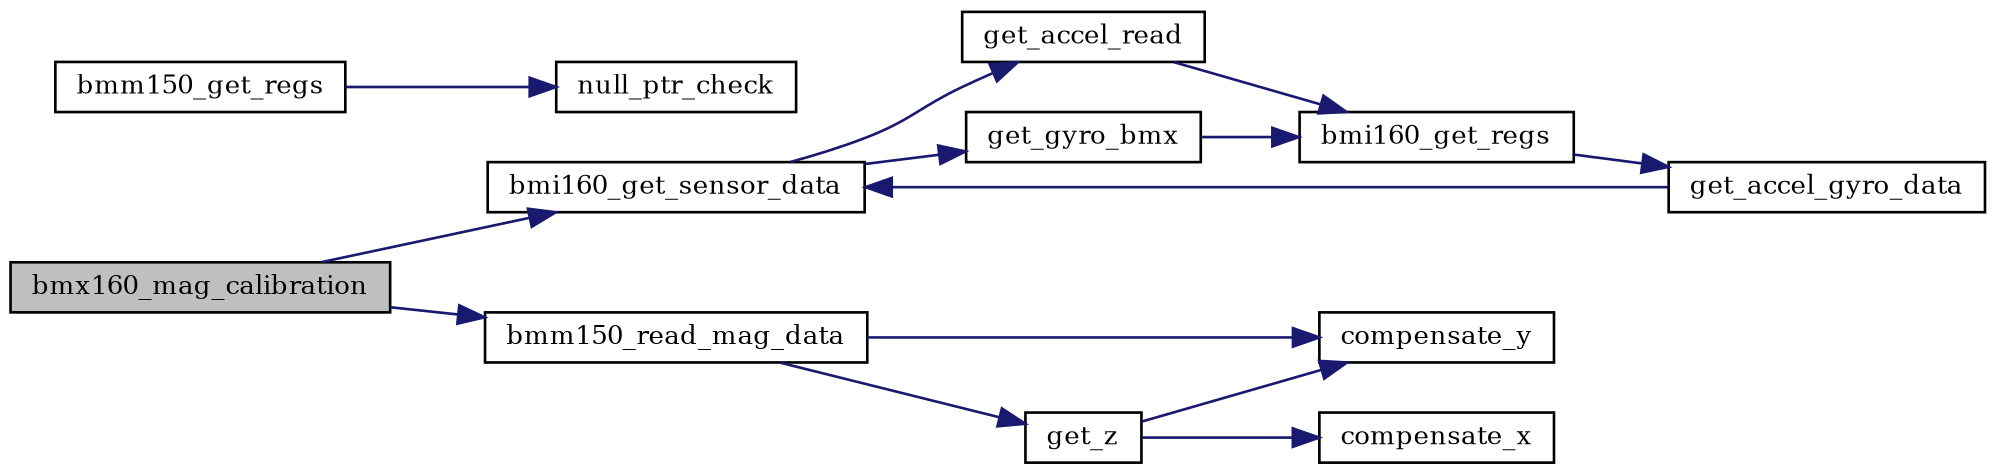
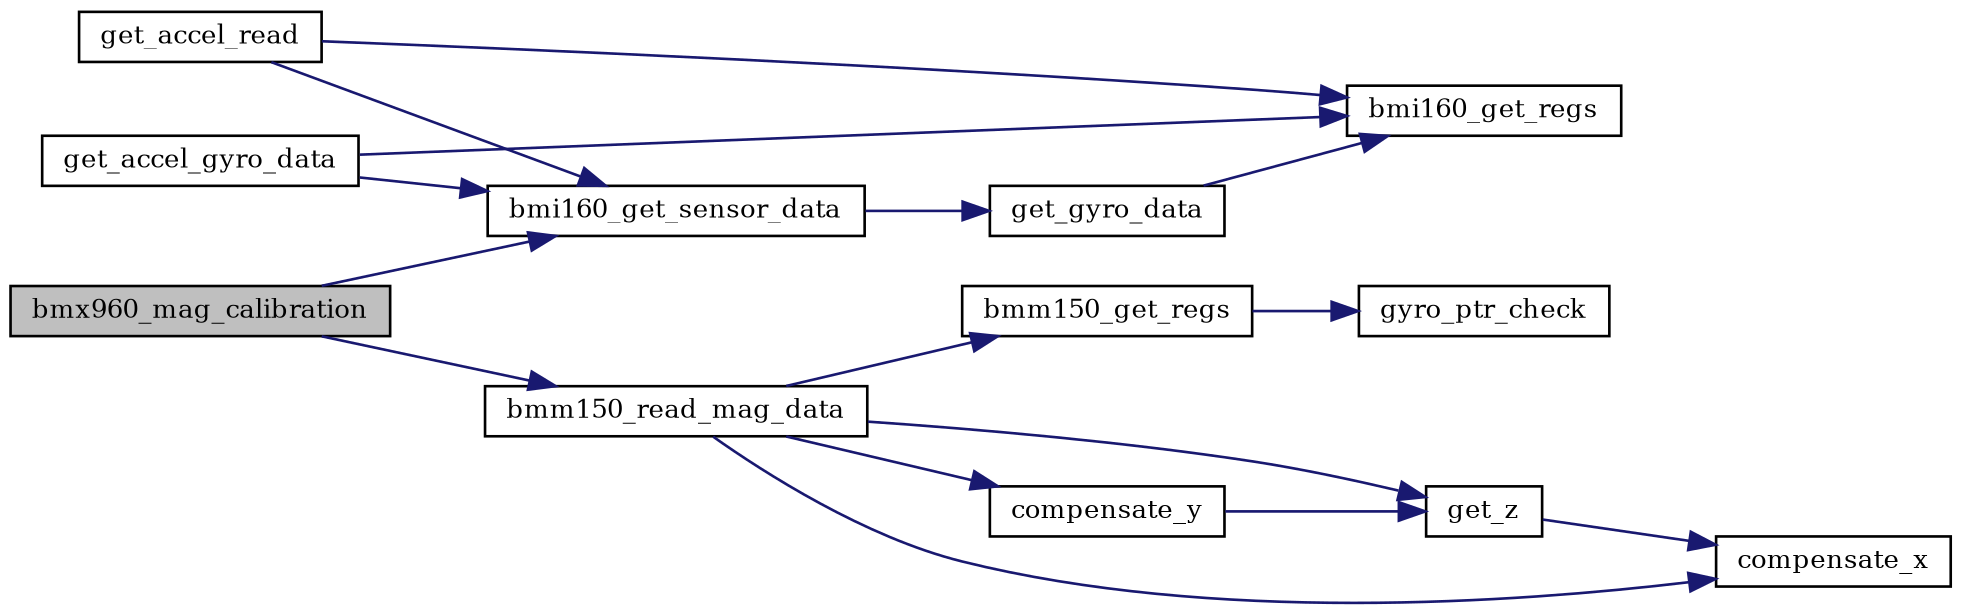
node "null_ptr_check": label "null_ptr_check" -> "gyro_ptr_check"
edge "bmi160_get_sensor_data" -> "get_accel_read": reversed
node "get_gyro_bmx": label "get_gyro_bmx" -> "get_gyro_data"
edge "bmi160_get_regs" -> "get_accel_gyro_data": reversed
node "bmx160_mag_calibration": label "bmx160_mag_calibration" -> "bmx960_mag_calibration"
edge "bmm150_read_mag_data" -> "bmm150_get_regs": added
edge "get_z" -> "compensate_y": reversed
edge "bmm150_read_mag_data" -> "compensate_x": added
